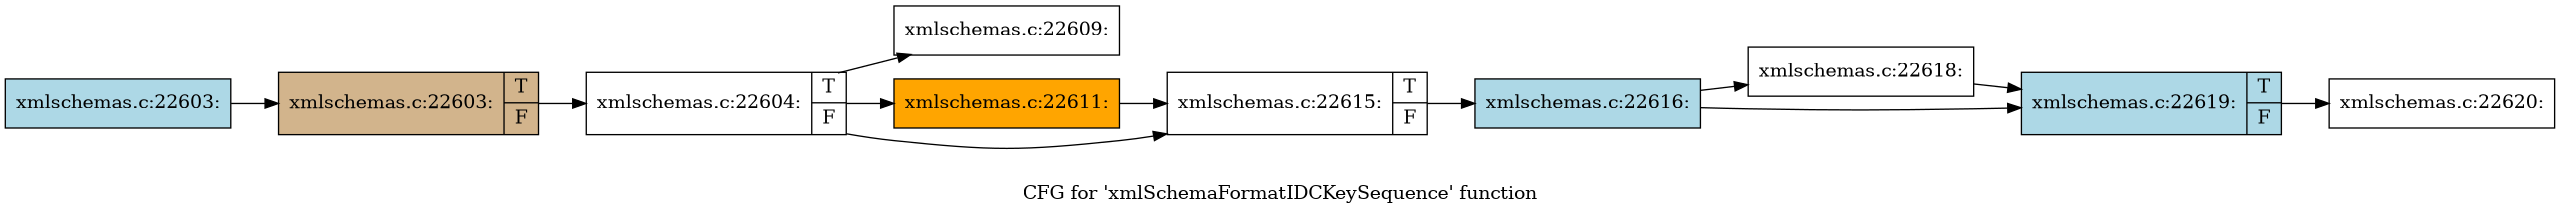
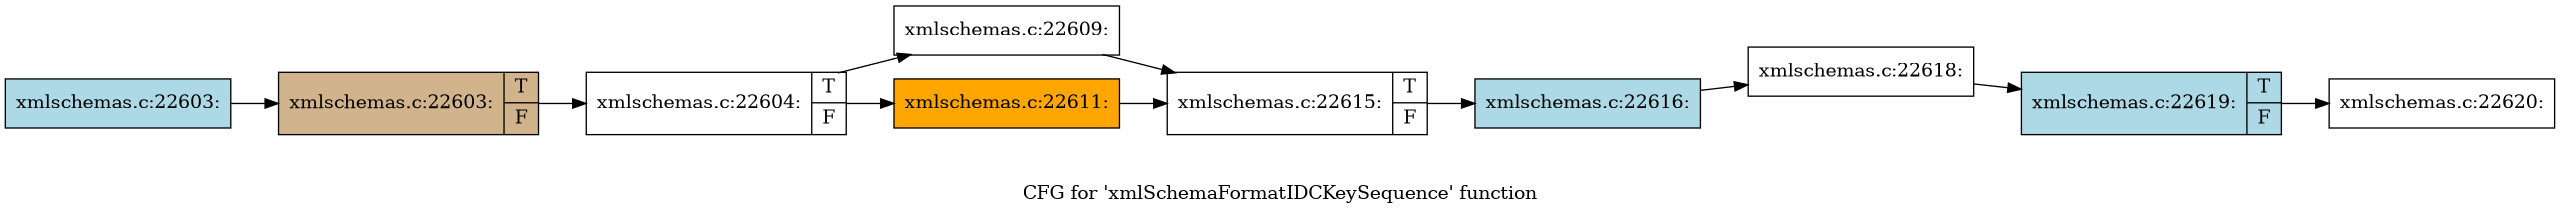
edge "xmlschemas.c:22616:" -> "xmlschemas.c:22619:": removed
edge "xmlschemas.c:22604:" -> "xmlschemas.c:22615:": now "xmlschemas.c:22609:" -> "xmlschemas.c:22615:"
